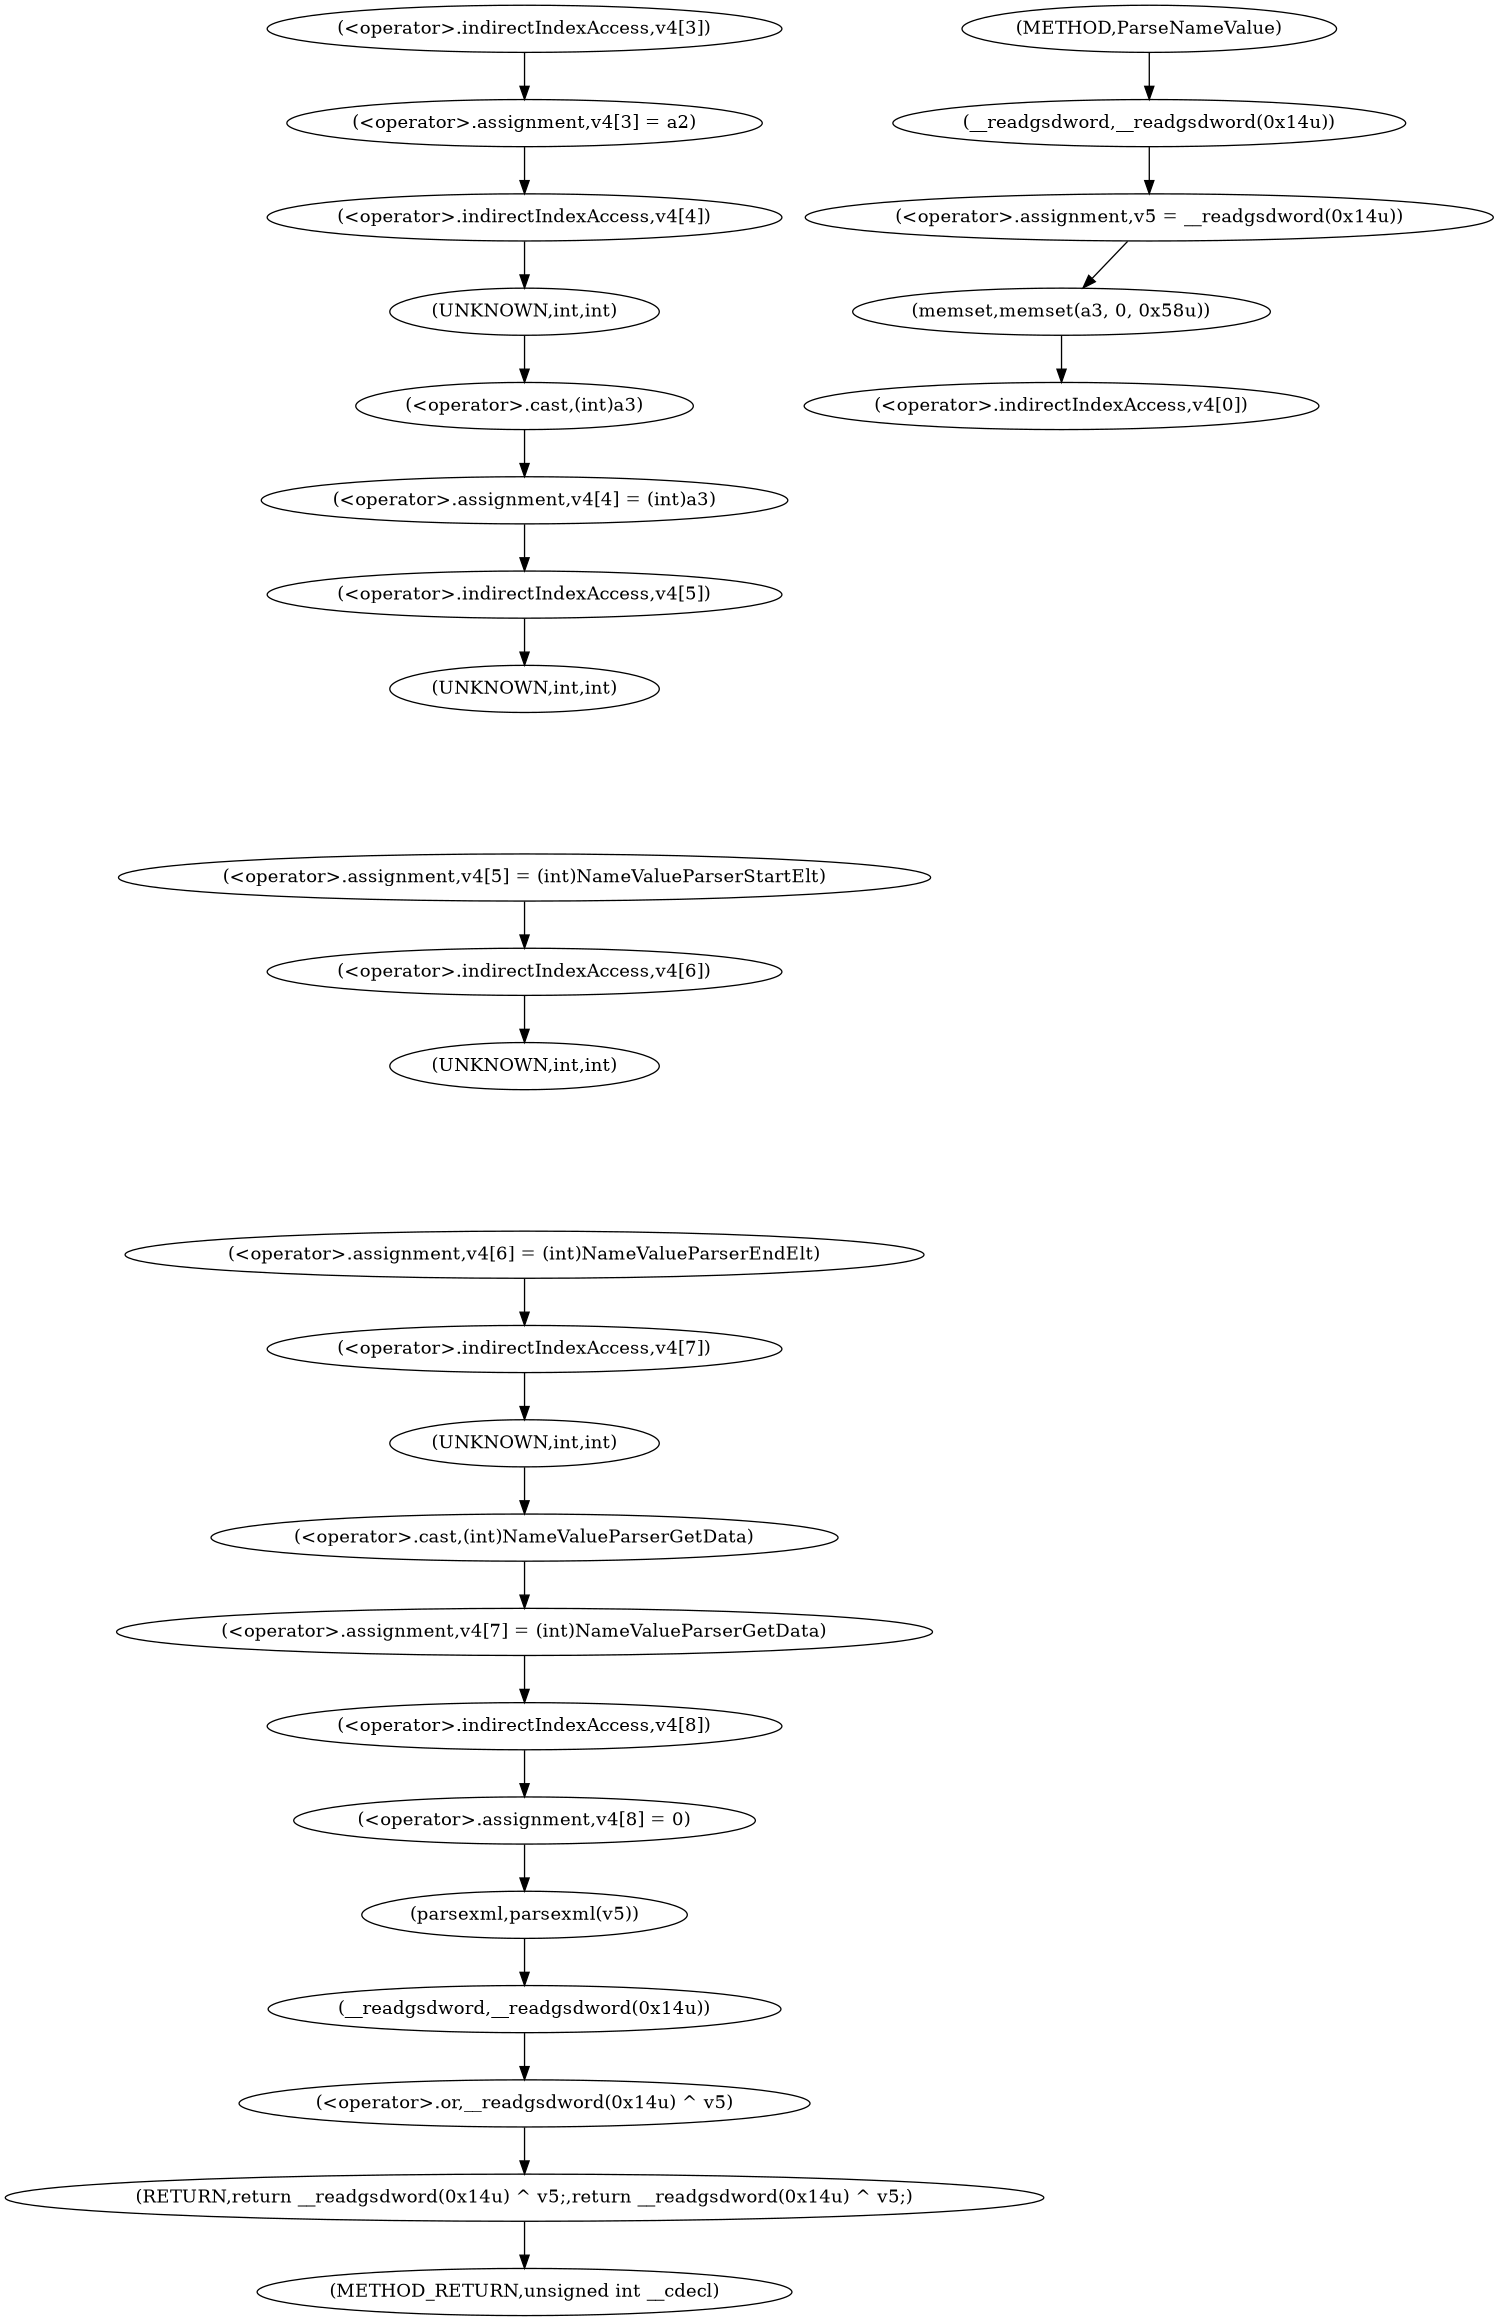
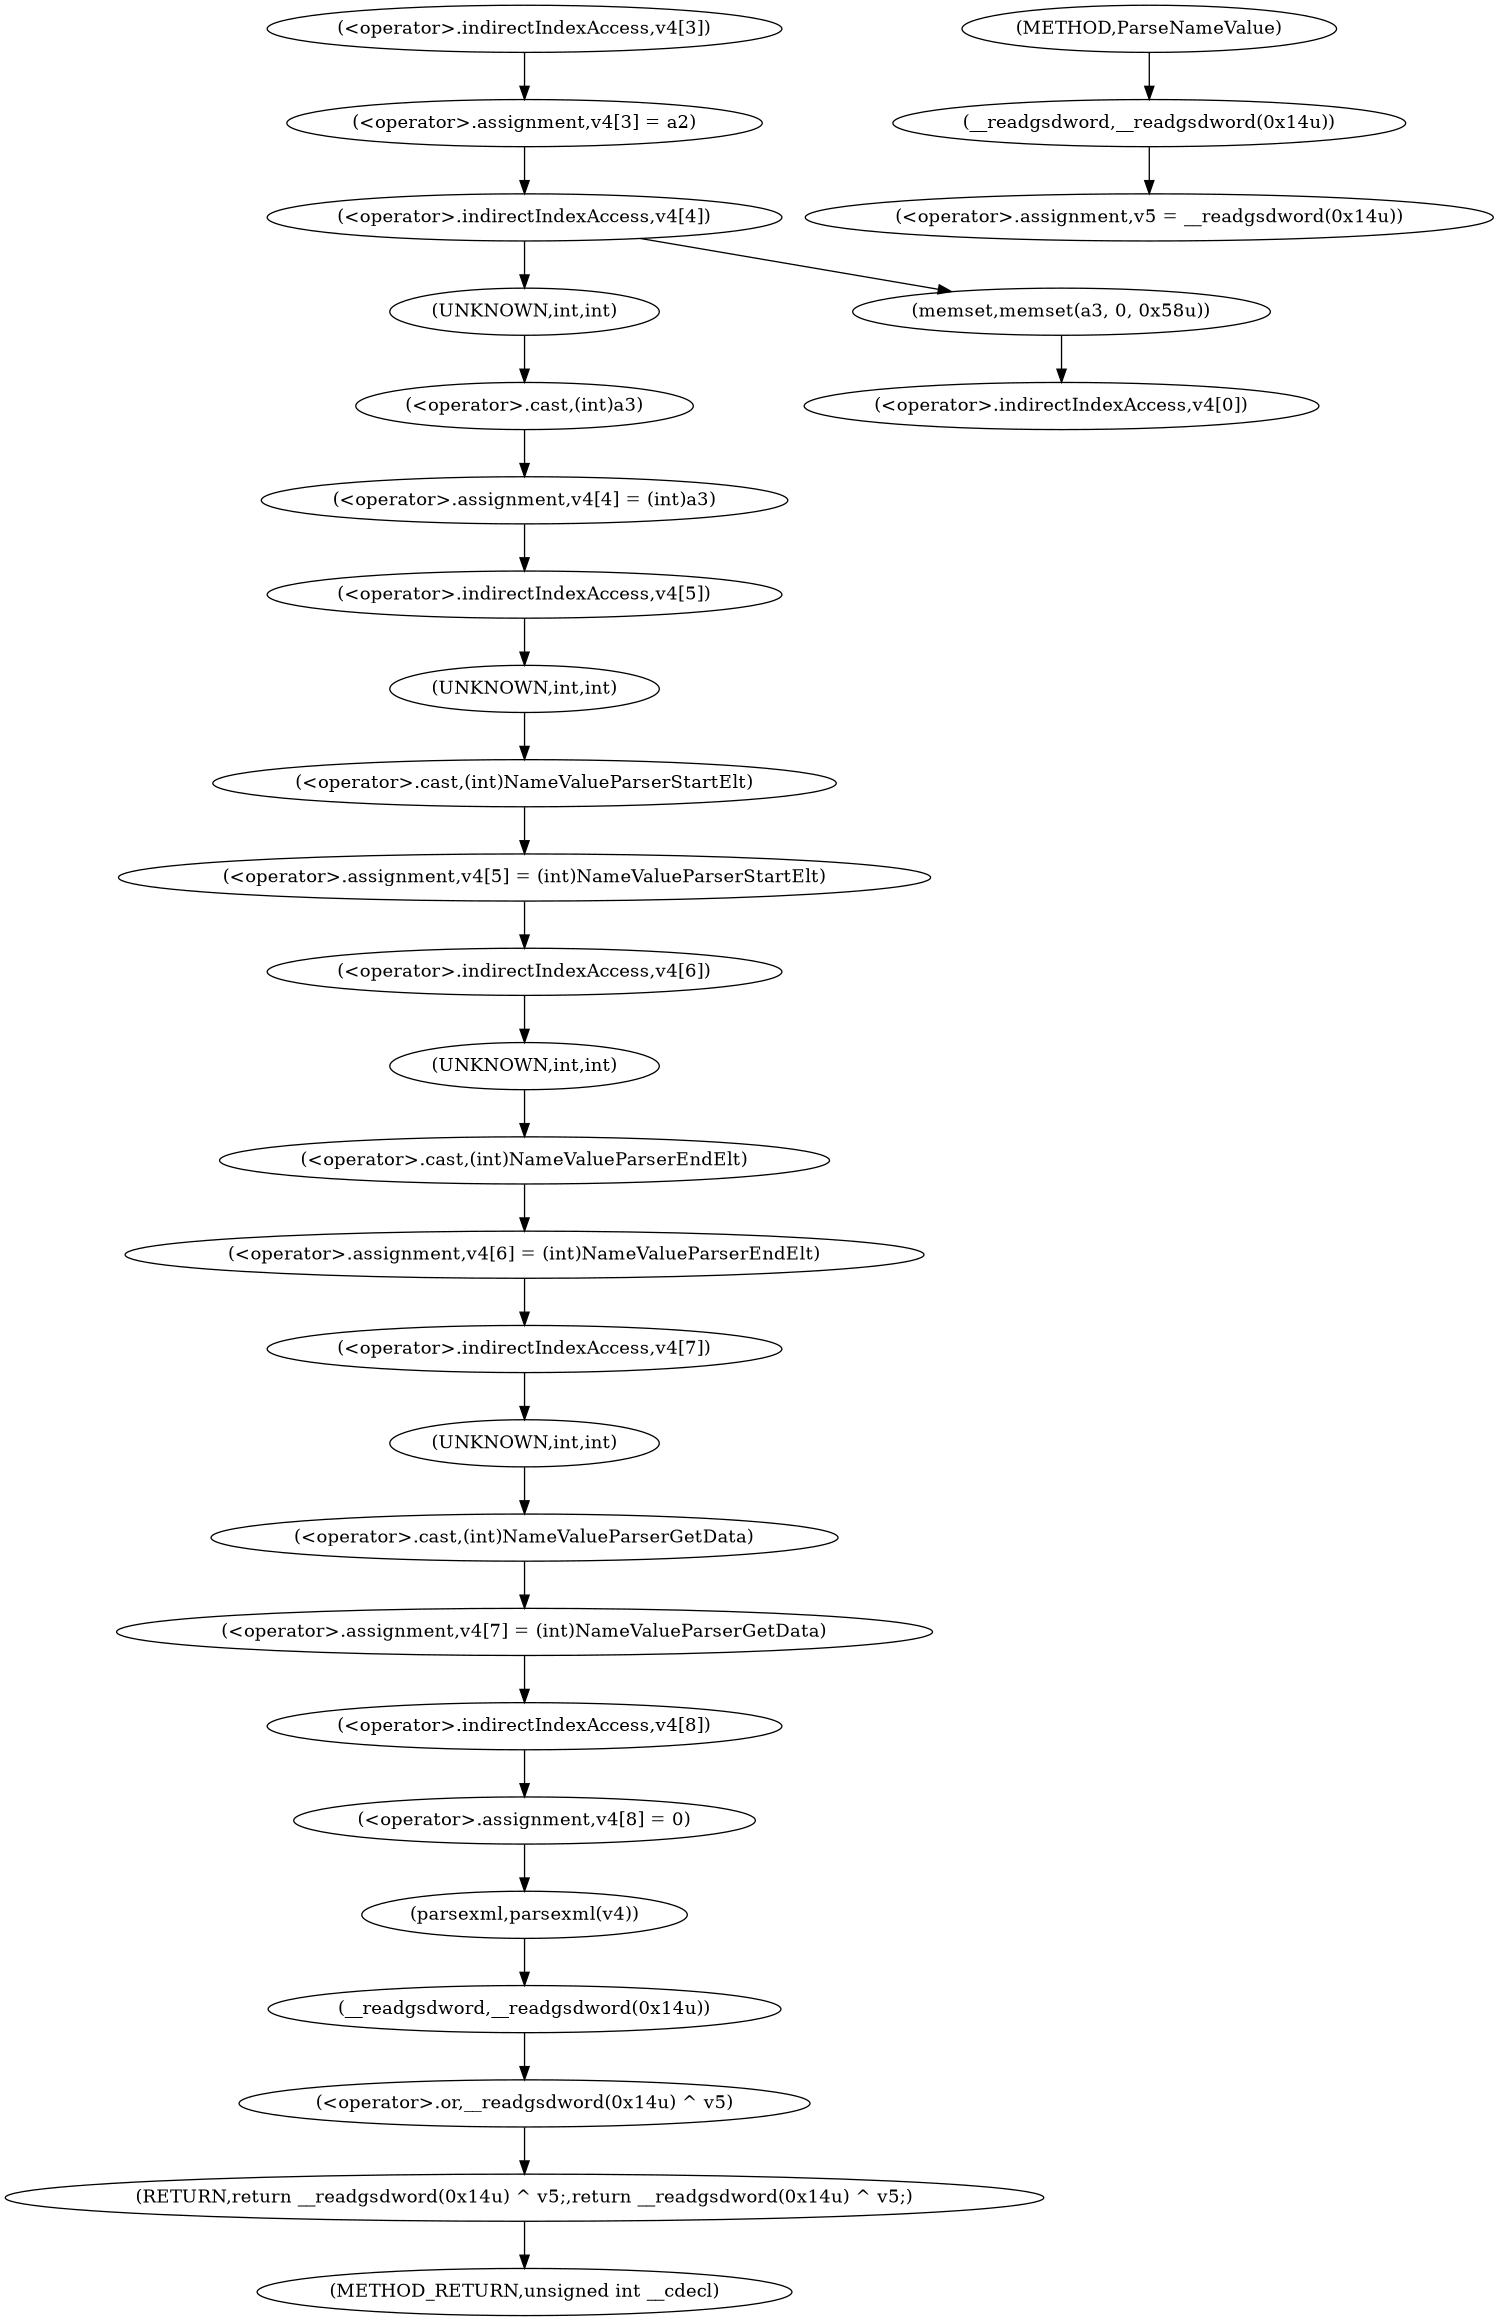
edge "(<operator>.assignment,v5 = __readgsdword(0x14u))" -> "(memset,memset(a3, 0, 0x58u))": now "(<operator>.indirectIndexAccess,v4[4])" -> "(memset,memset(a3, 0, 0x58u))"
node "(<operator>.cast,(int)NameValueParserStartElt)": added
node "(<operator>.cast,(int)NameValueParserEndElt)": added
node "(parsexml,parsexml(v5))": label "(parsexml,parsexml(v5))" -> "(parsexml,parsexml(v4))"
